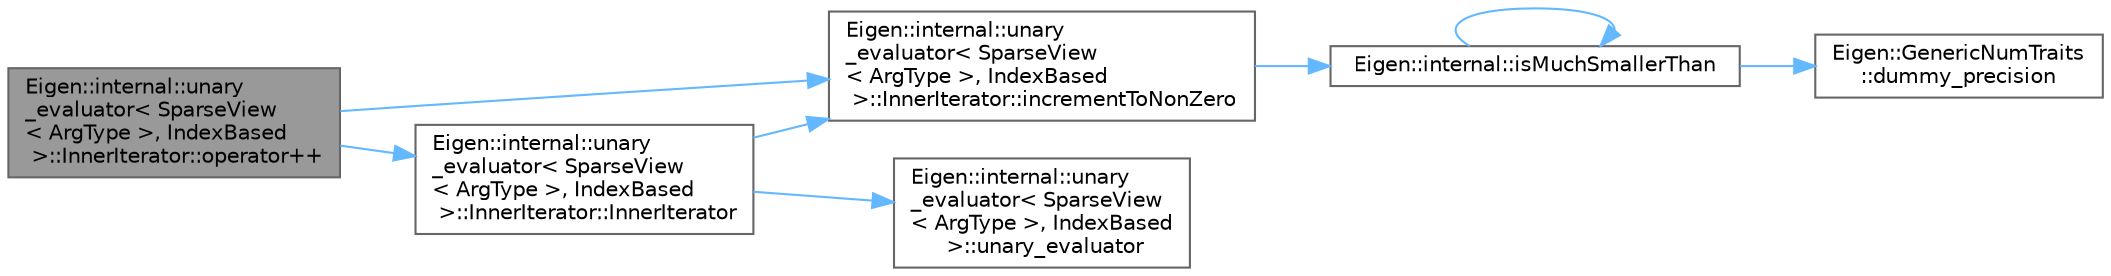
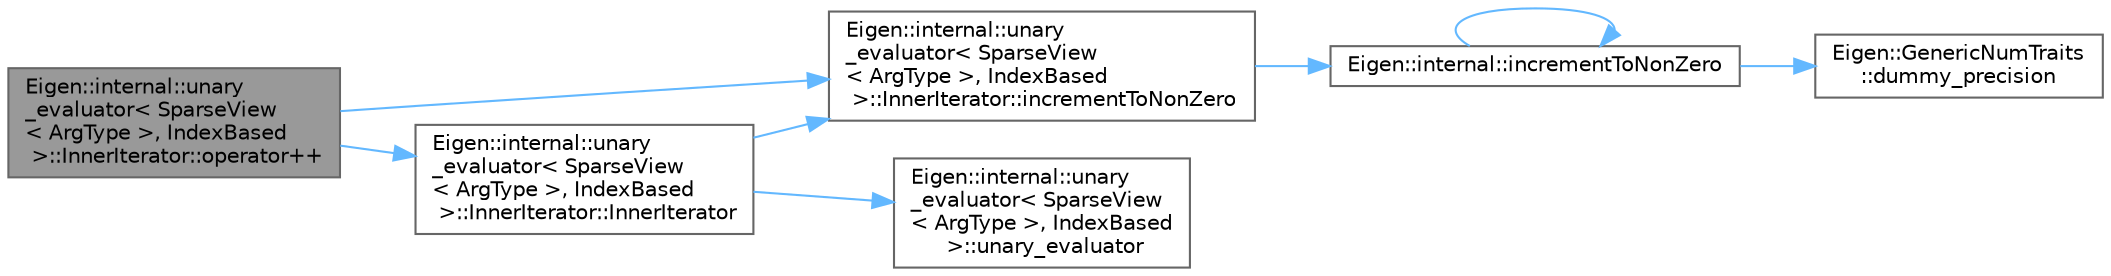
node "Eigen::internal::isMuchSmallerThan": label "Eigen::internal::isMuchSmallerThan" -> "Eigen::internal::incrementToNonZero"
